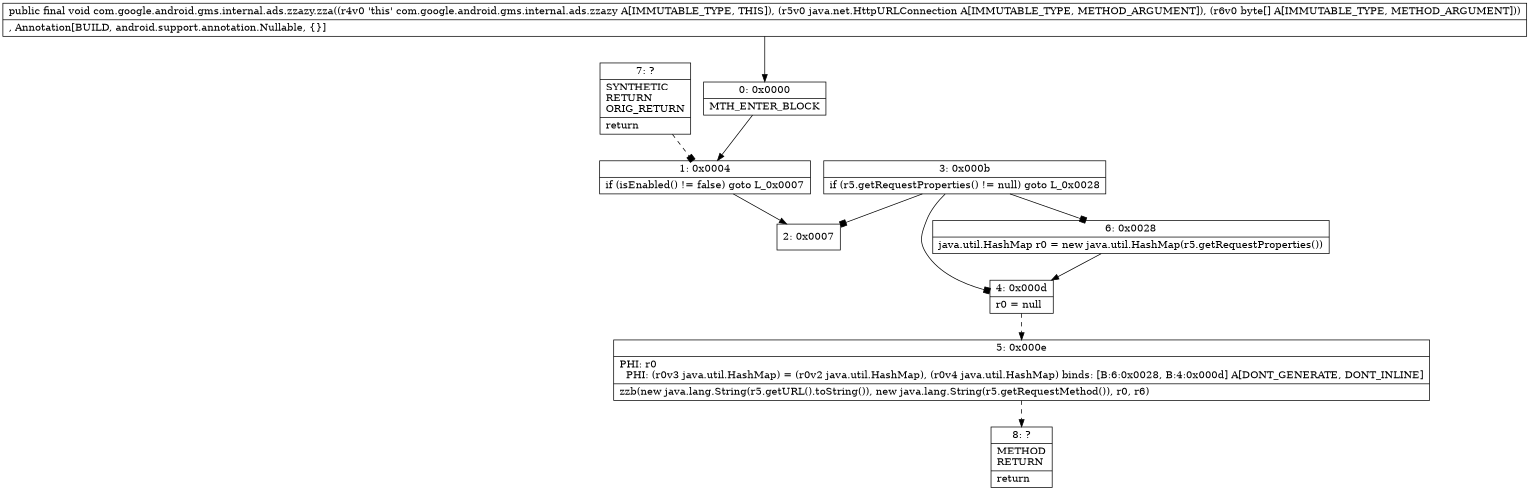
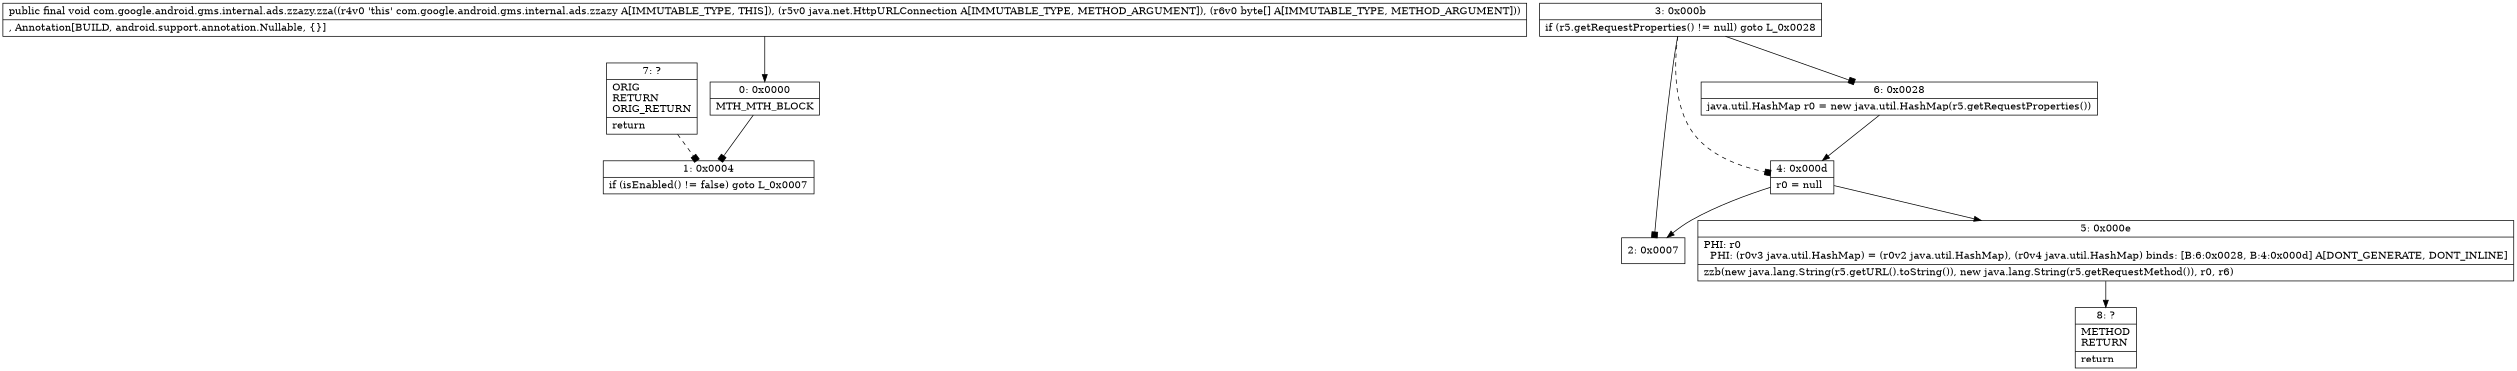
node "7: ?": text "SYNTHETIC" -> "ORIG"
node "0: 0x0000": text "MTH_ENTER_BLOCK" -> "MTH_MTH_BLOCK"
edge "0: 0x0000" -> "1: 0x0004": arrowhead normal -> box
edge "1: 0x0004" -> "2: 0x0007": now "4: 0x000d" -> "2: 0x0007"
edge "3: 0x000b" -> "4: 0x000d": style solid -> dashed
edge "4: 0x000d" -> "5: 0x000e": style dashed -> solid
edge "5: 0x000e" -> "8: ?": style dashed -> solid
